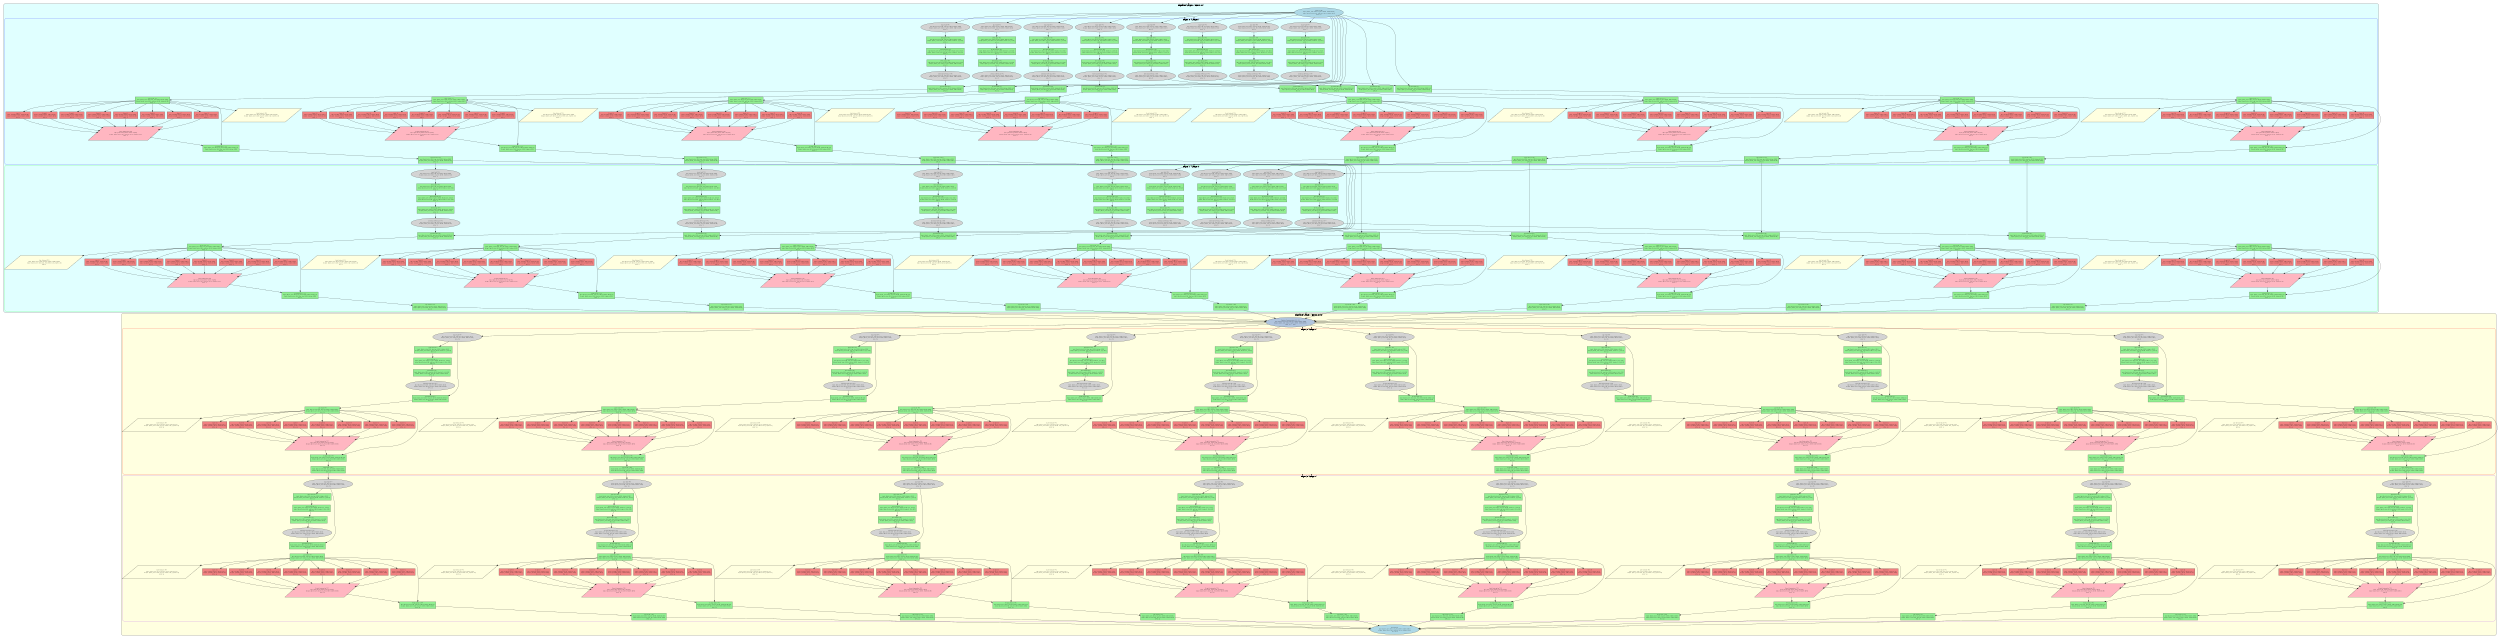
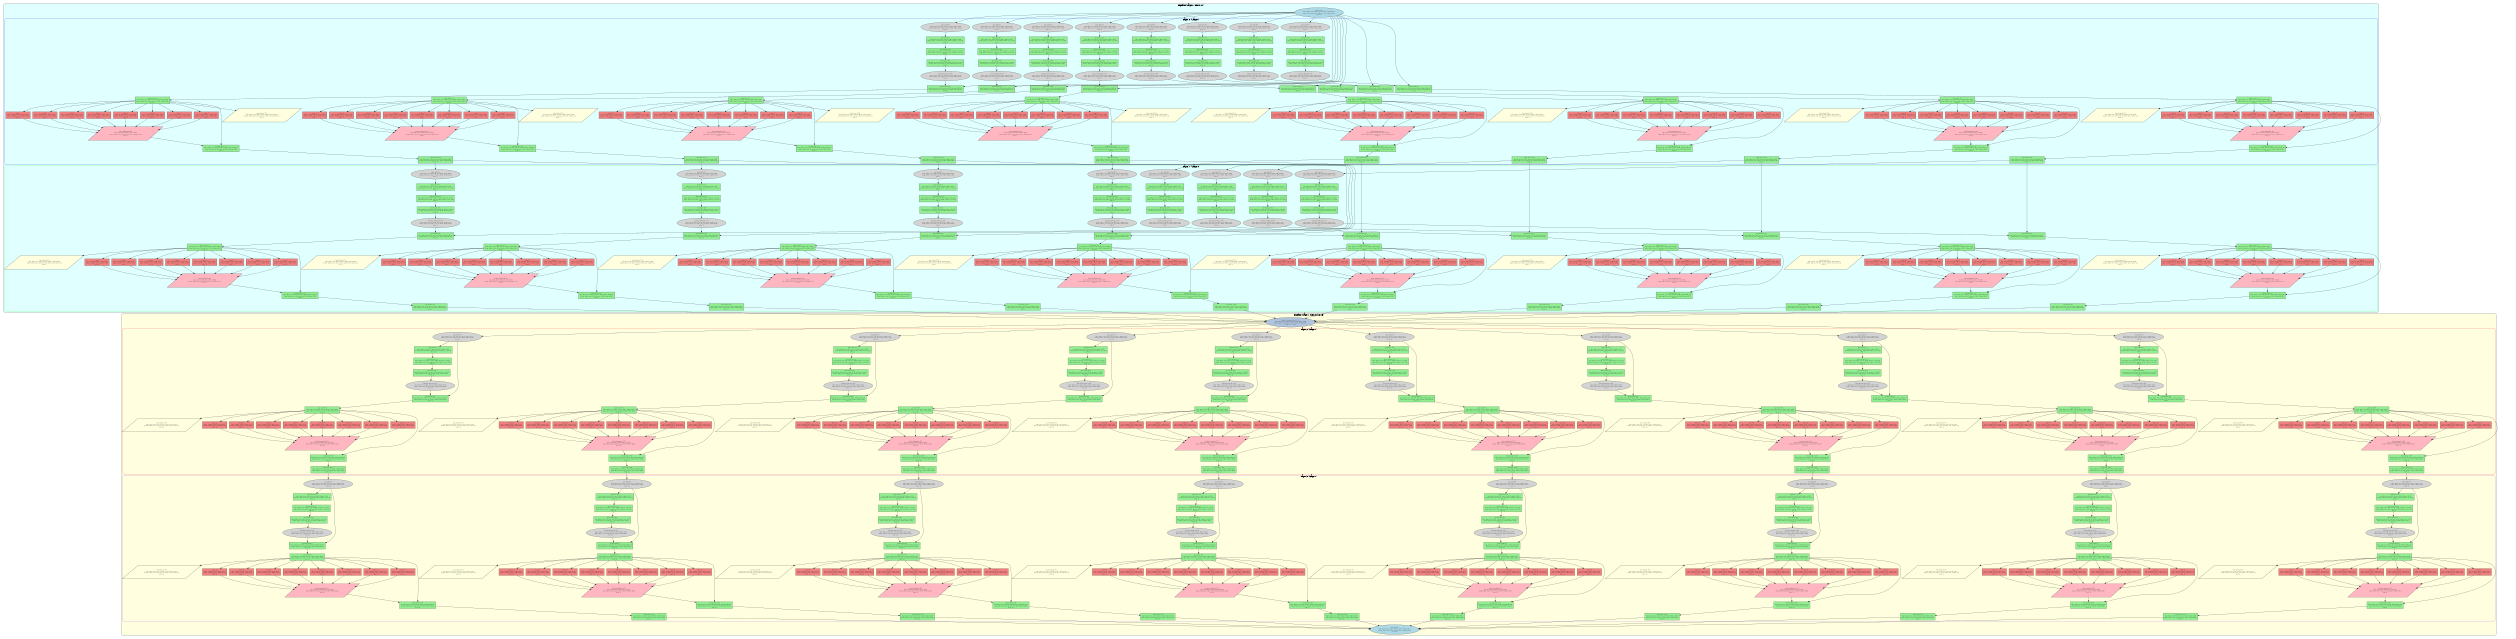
cluster "Pipeline Stage 1 (GPUs 8-15)": label "Pipeline Stage 1 (GPUs 8-15)" -> "Pipeline Stage 1 (Network 8-15)"
